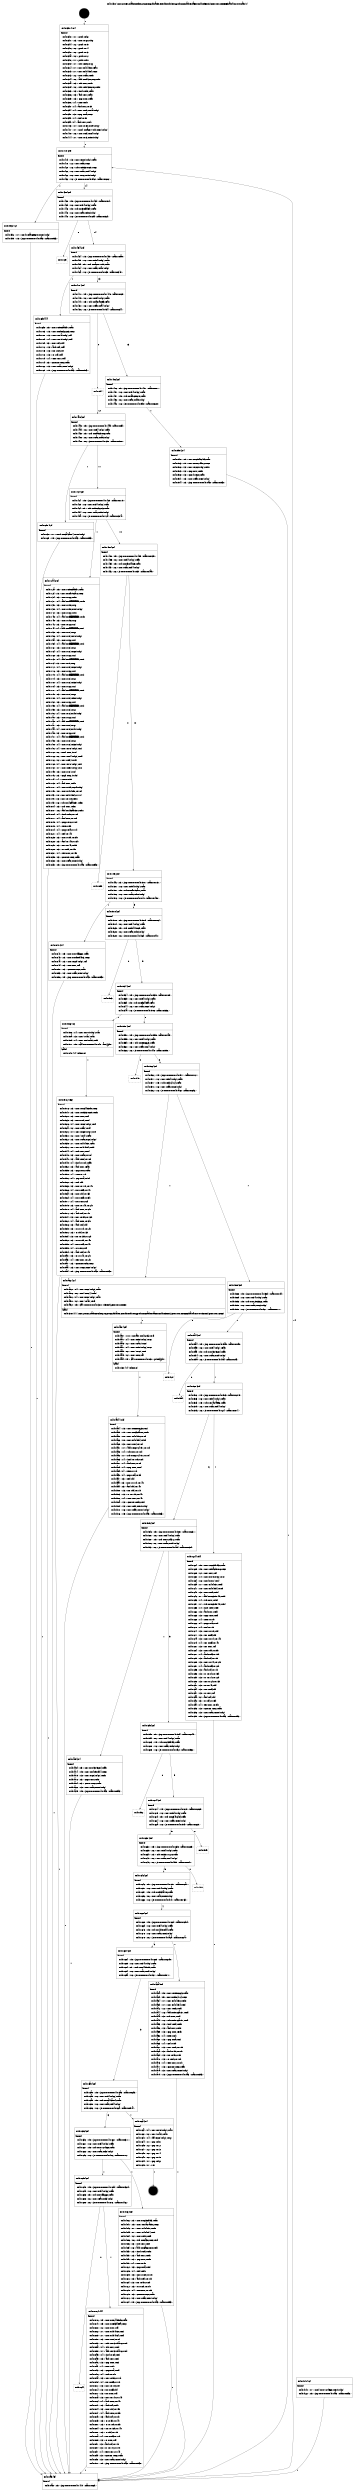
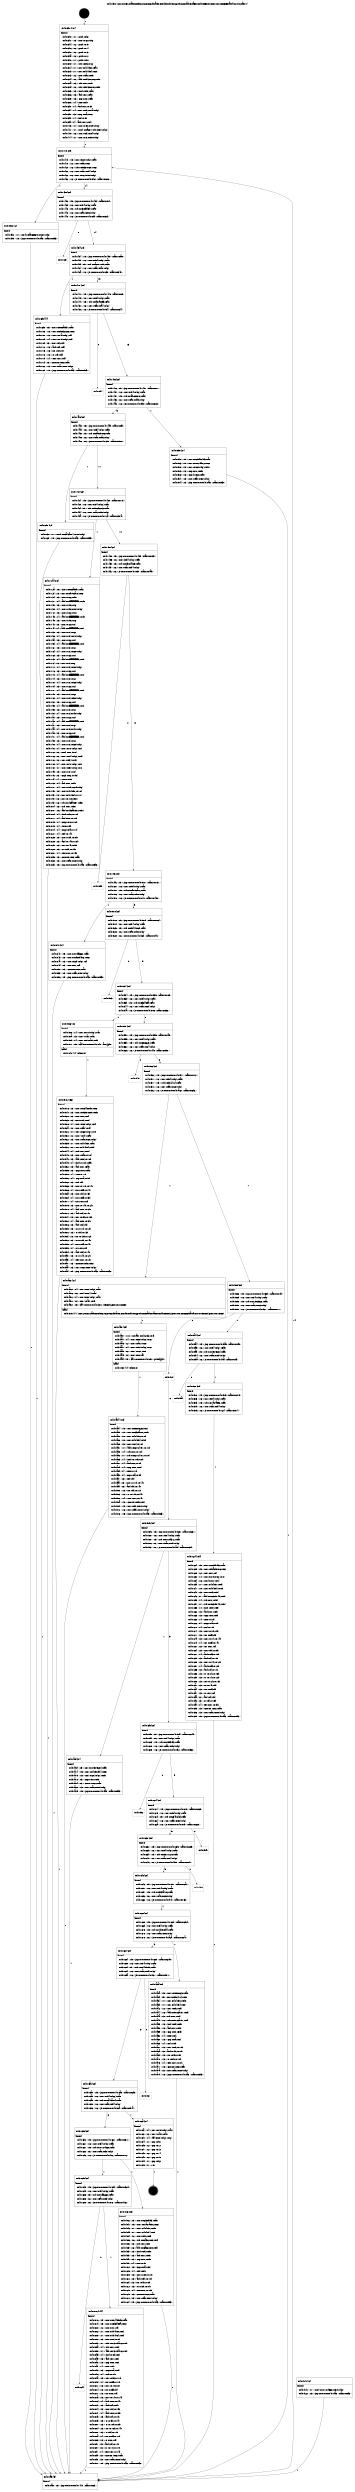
edge "0x4019f4" -> "0x4014a8 [28]": now "0x40148c [28]" -> "0x4014a8 [28]"
edge "0x4015c0 [28]" -> "0x4015dc [28]": now "0x401b27" -> "0x4015dc [28]"
node "0x401d21": added
